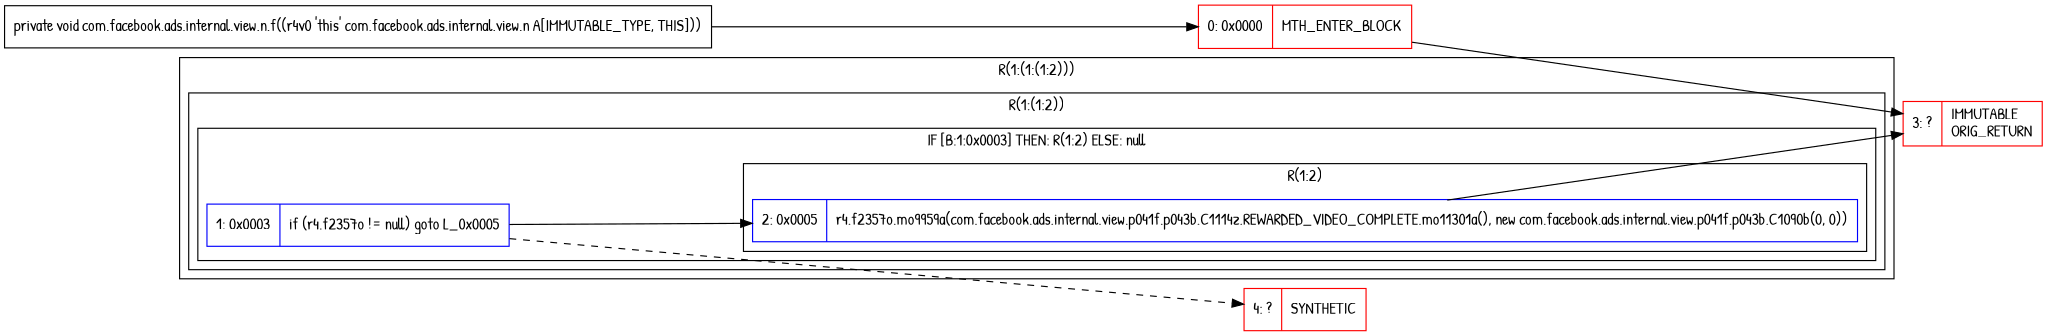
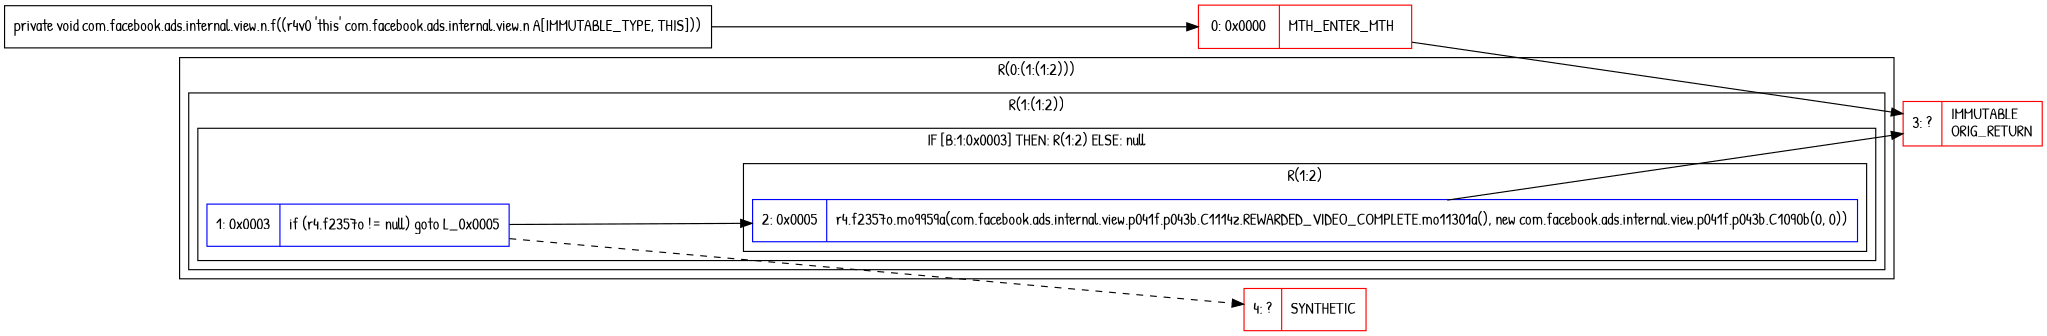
node "0: 0x0000": text "MTH_ENTER_BLOCK" -> "MTH_ENTER_MTH"
cluster "R(1:(1:(1:2)))": label "R(1:(1:(1:2)))" -> "R(0:(1:(1:2)))"
